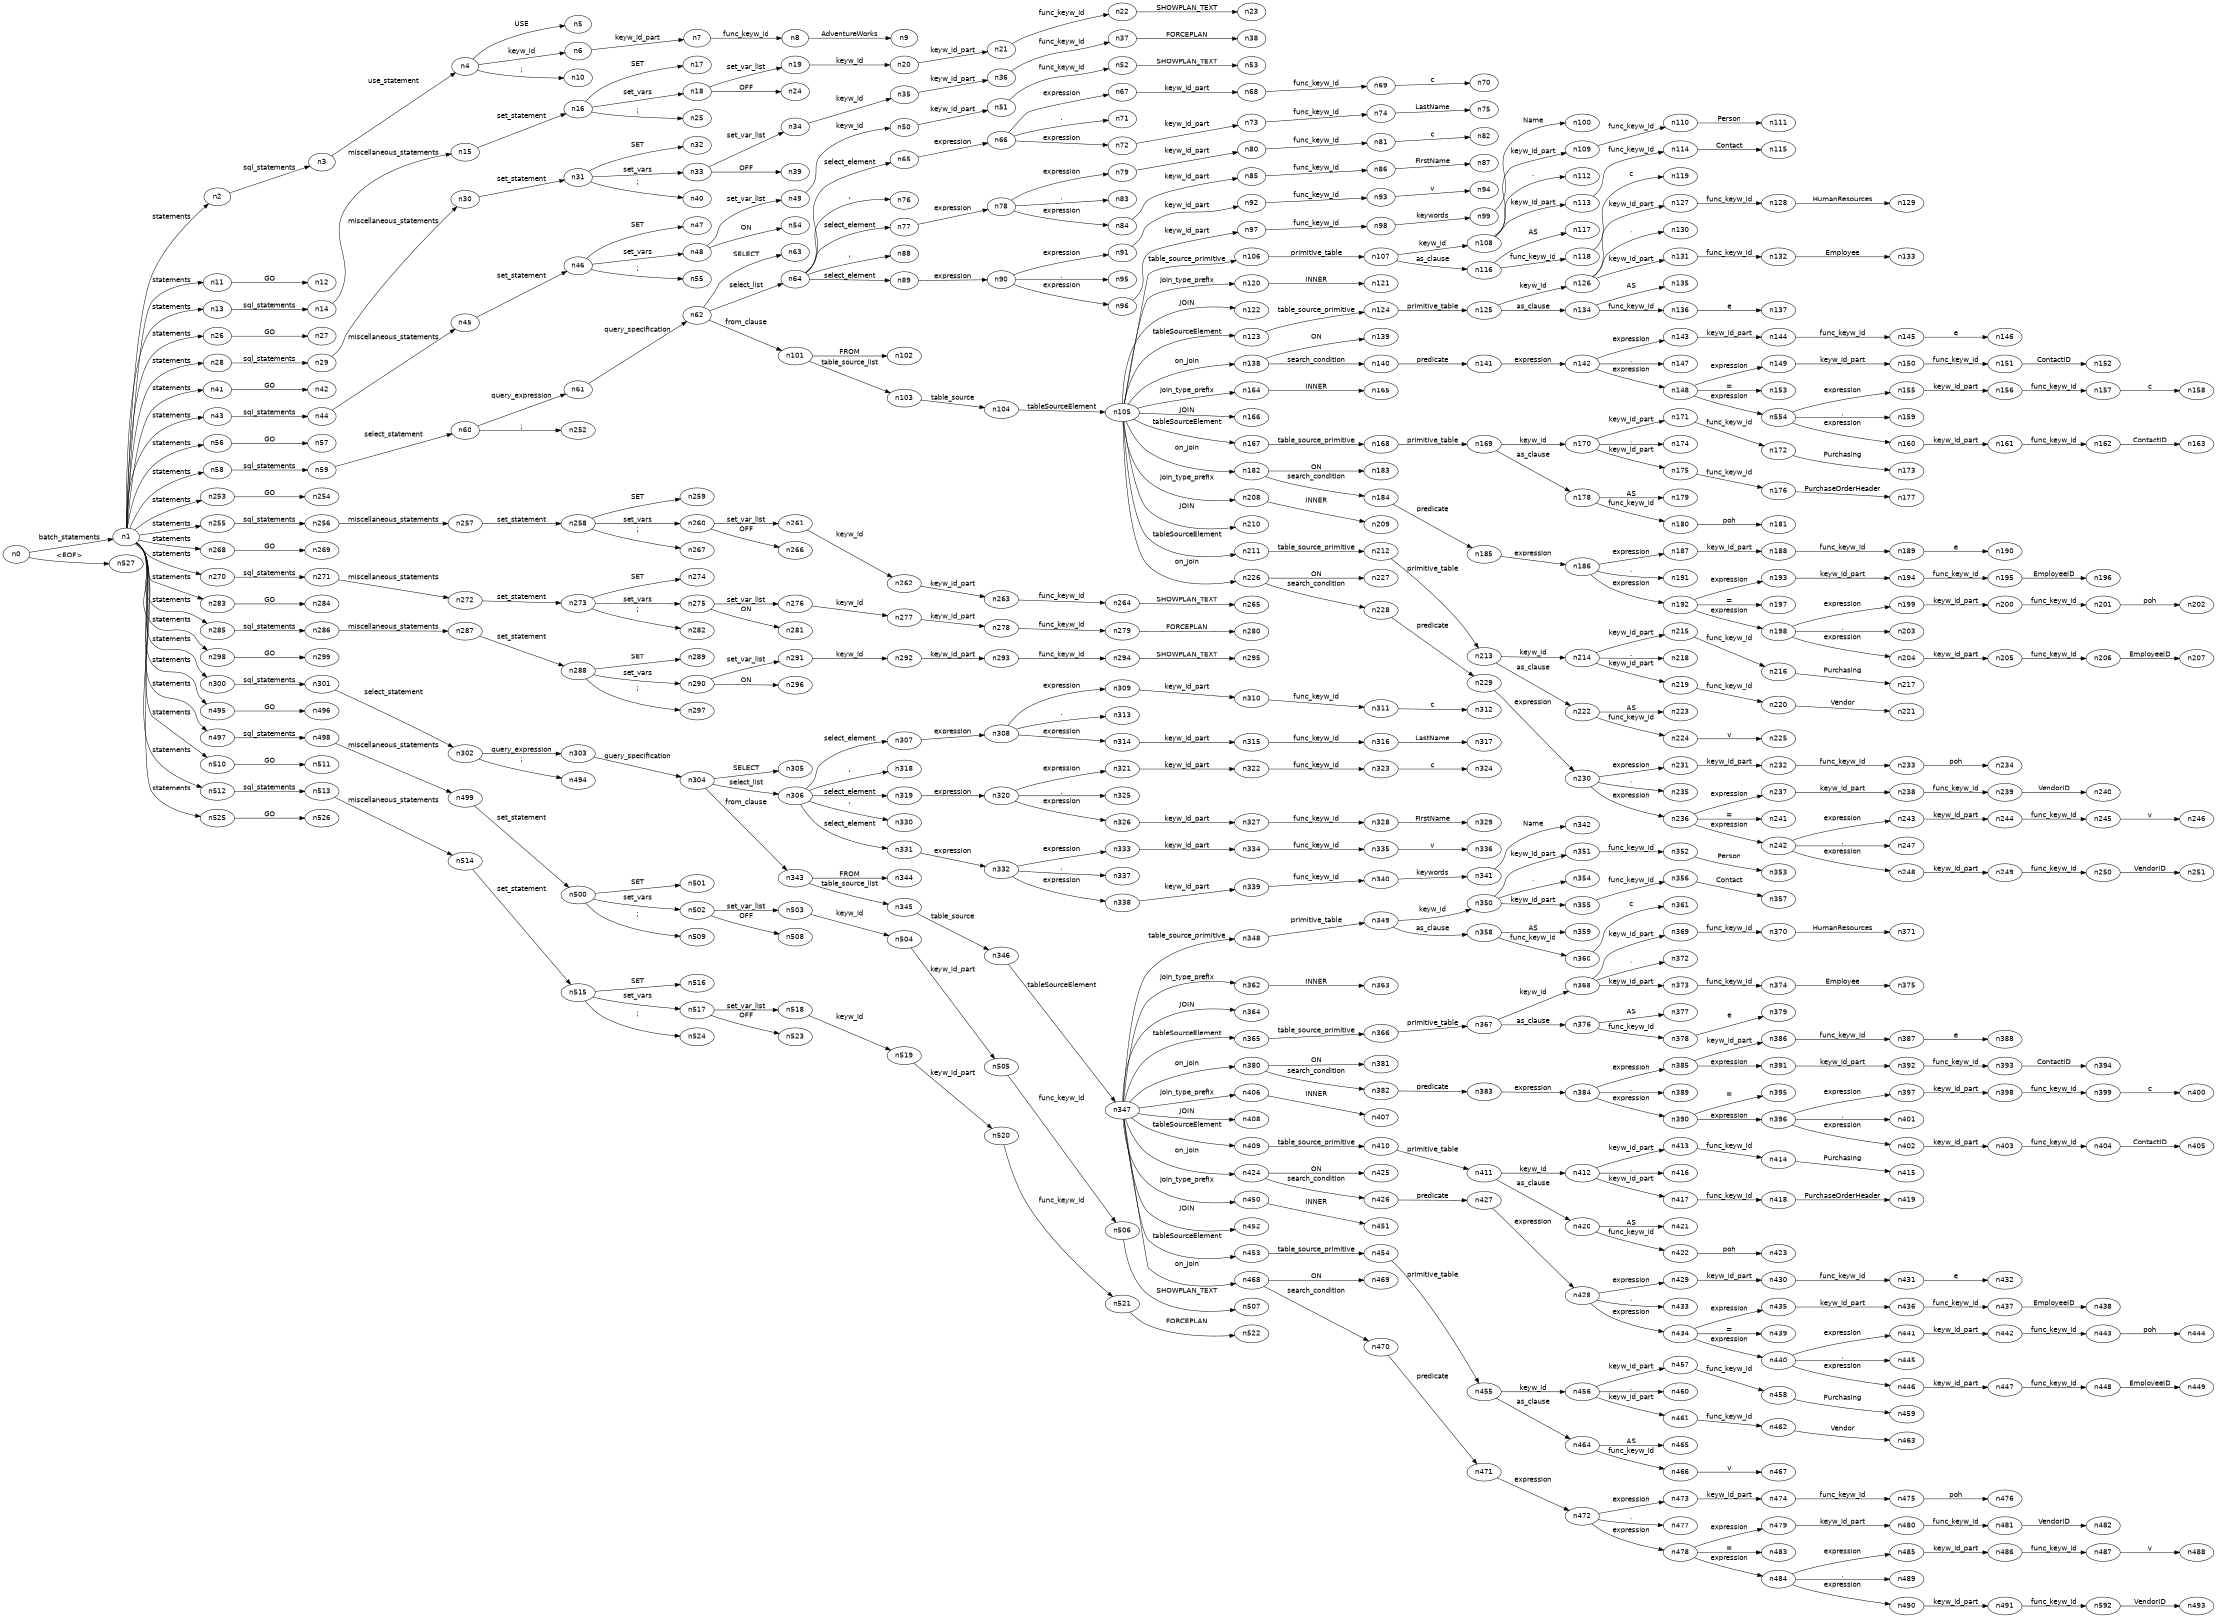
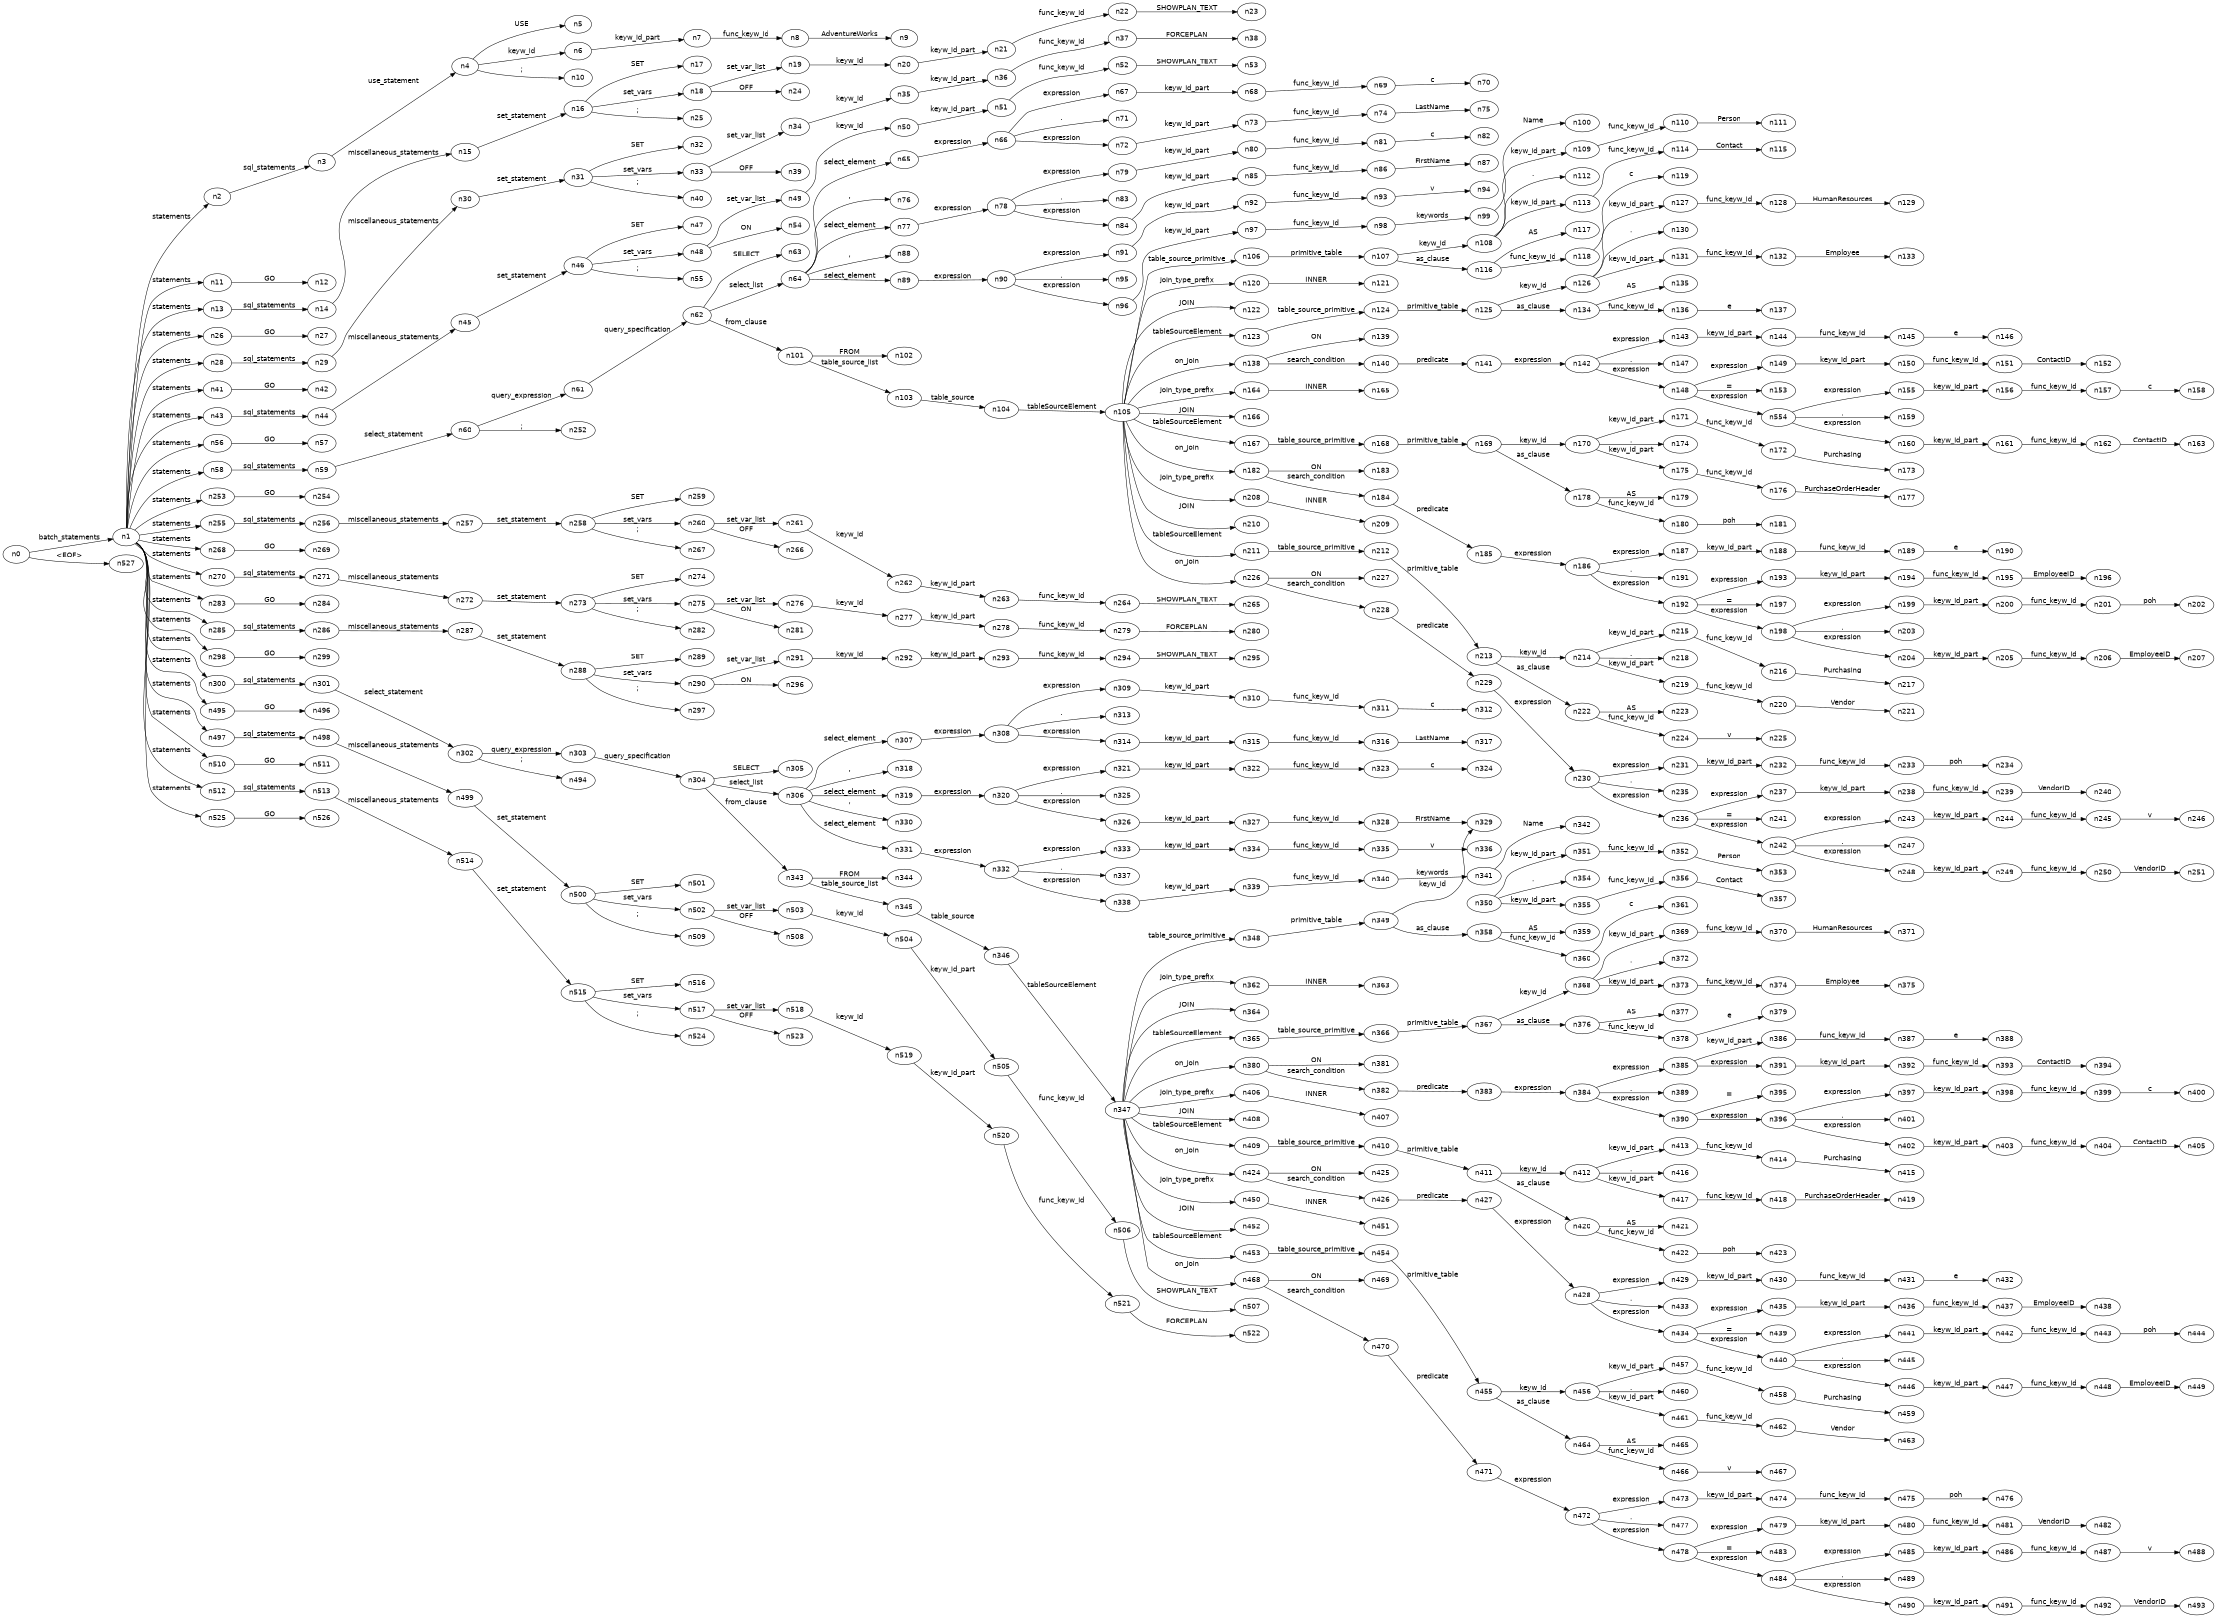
edge "n349" -> "n350": now "n349" -> "n329"
node "n592": label "n592" -> "n492"
